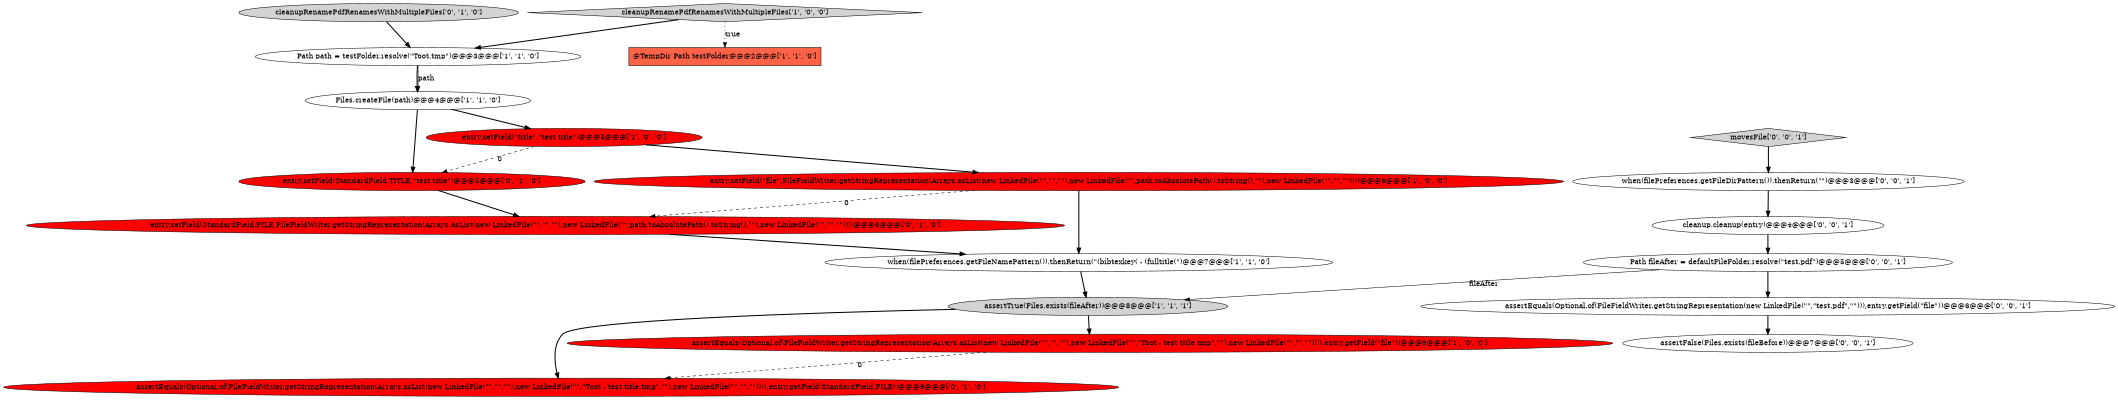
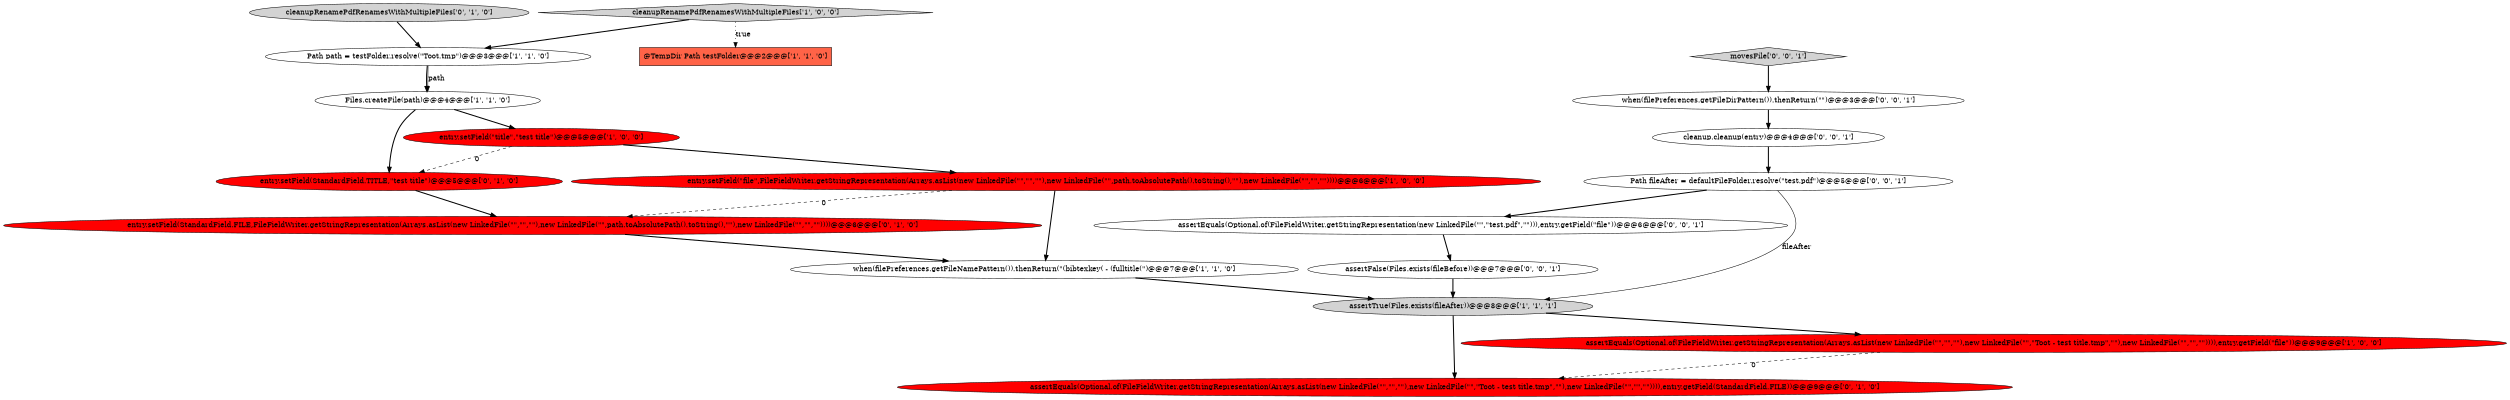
edge "assertFalse(Files.exists(fileBefore))@@@7@@@['0', '0', '1']" -> "assertTrue(Files.exists(fileAfter))@@@8@@@['1', '1', '1']": added
